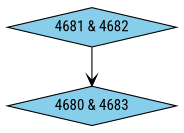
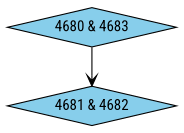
edge "4681 & 4682" -> "4680 & 4683": reversed
